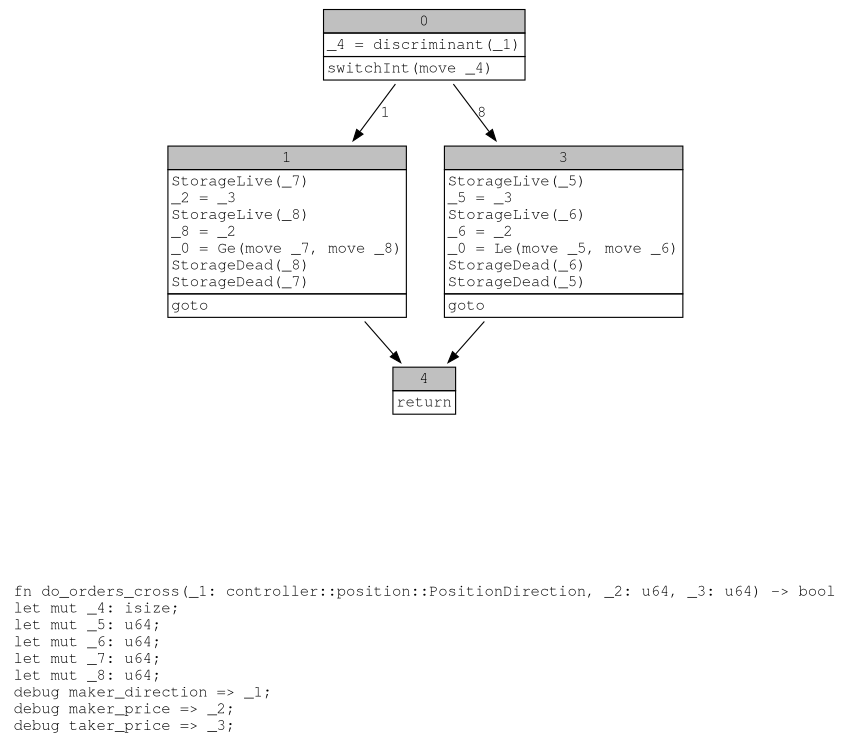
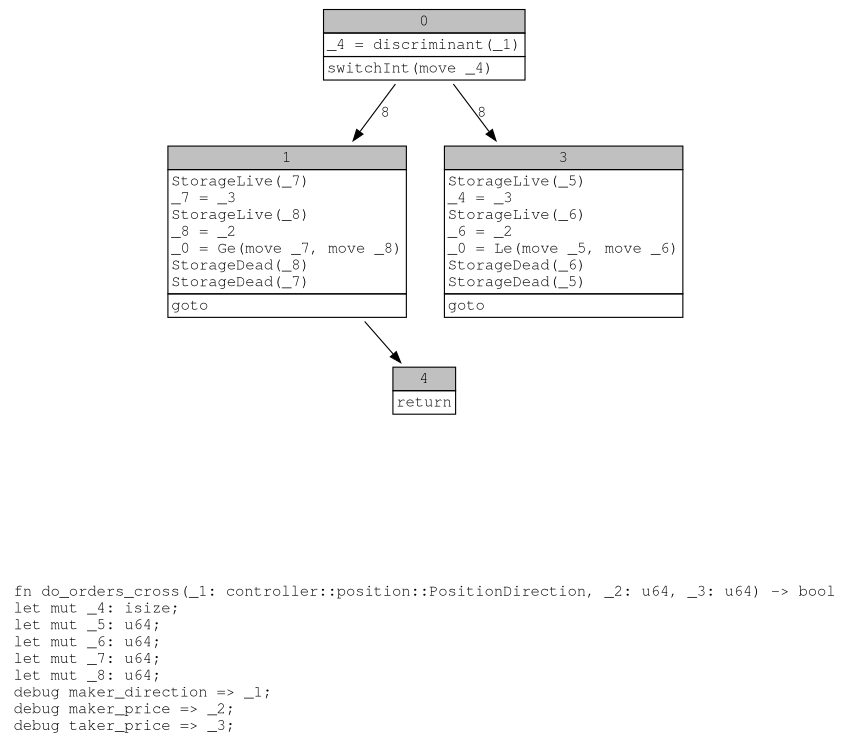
edge "0" -> "1": label "1" -> "8"
node "1": text "_2 = _3" -> "_7 = _3"
node "3": text "_5 = _3" -> "_4 = _3"
edge "3" -> "4": removed
